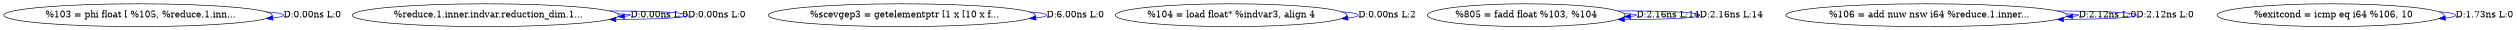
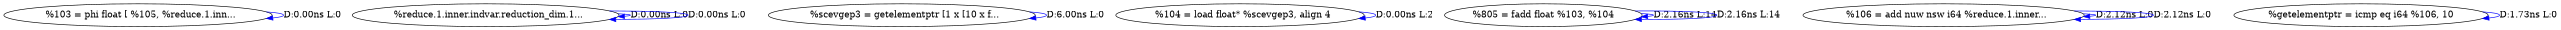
node "%104 = load float* %indvar3, align 4": label "%104 = load float* %indvar3, align 4" -> "%104 = load float* %scevgep3, align 4"
node "%exitcond = icmp eq i64 %106, 10": label "%exitcond = icmp eq i64 %106, 10" -> "%getelementptr = icmp eq i64 %106, 10"
